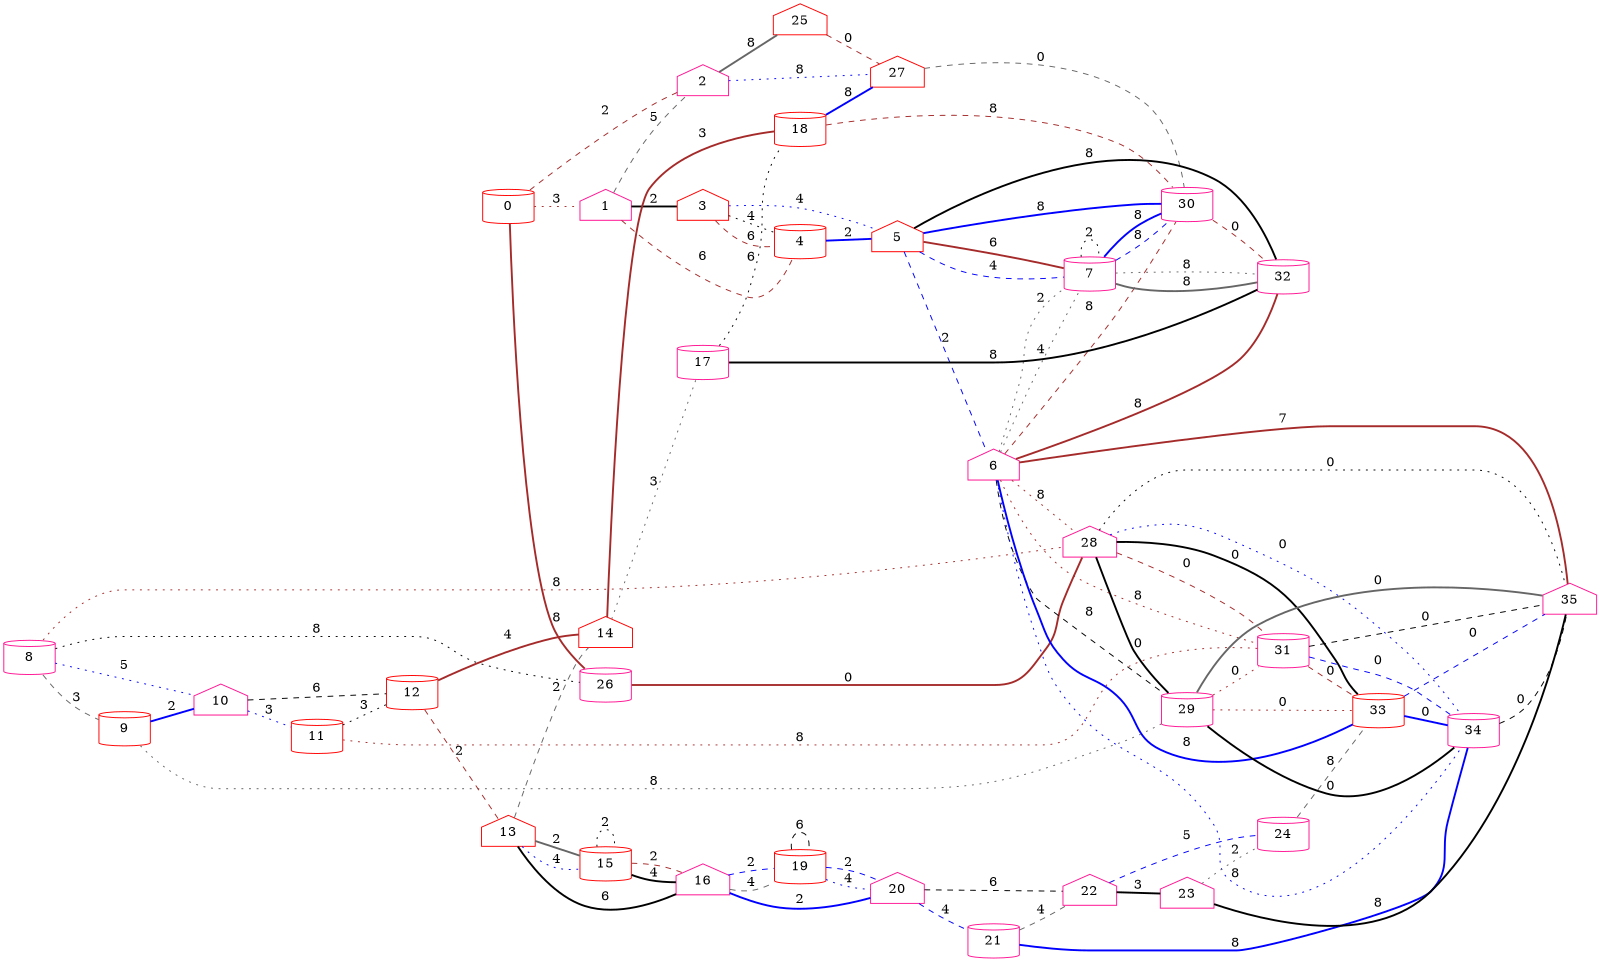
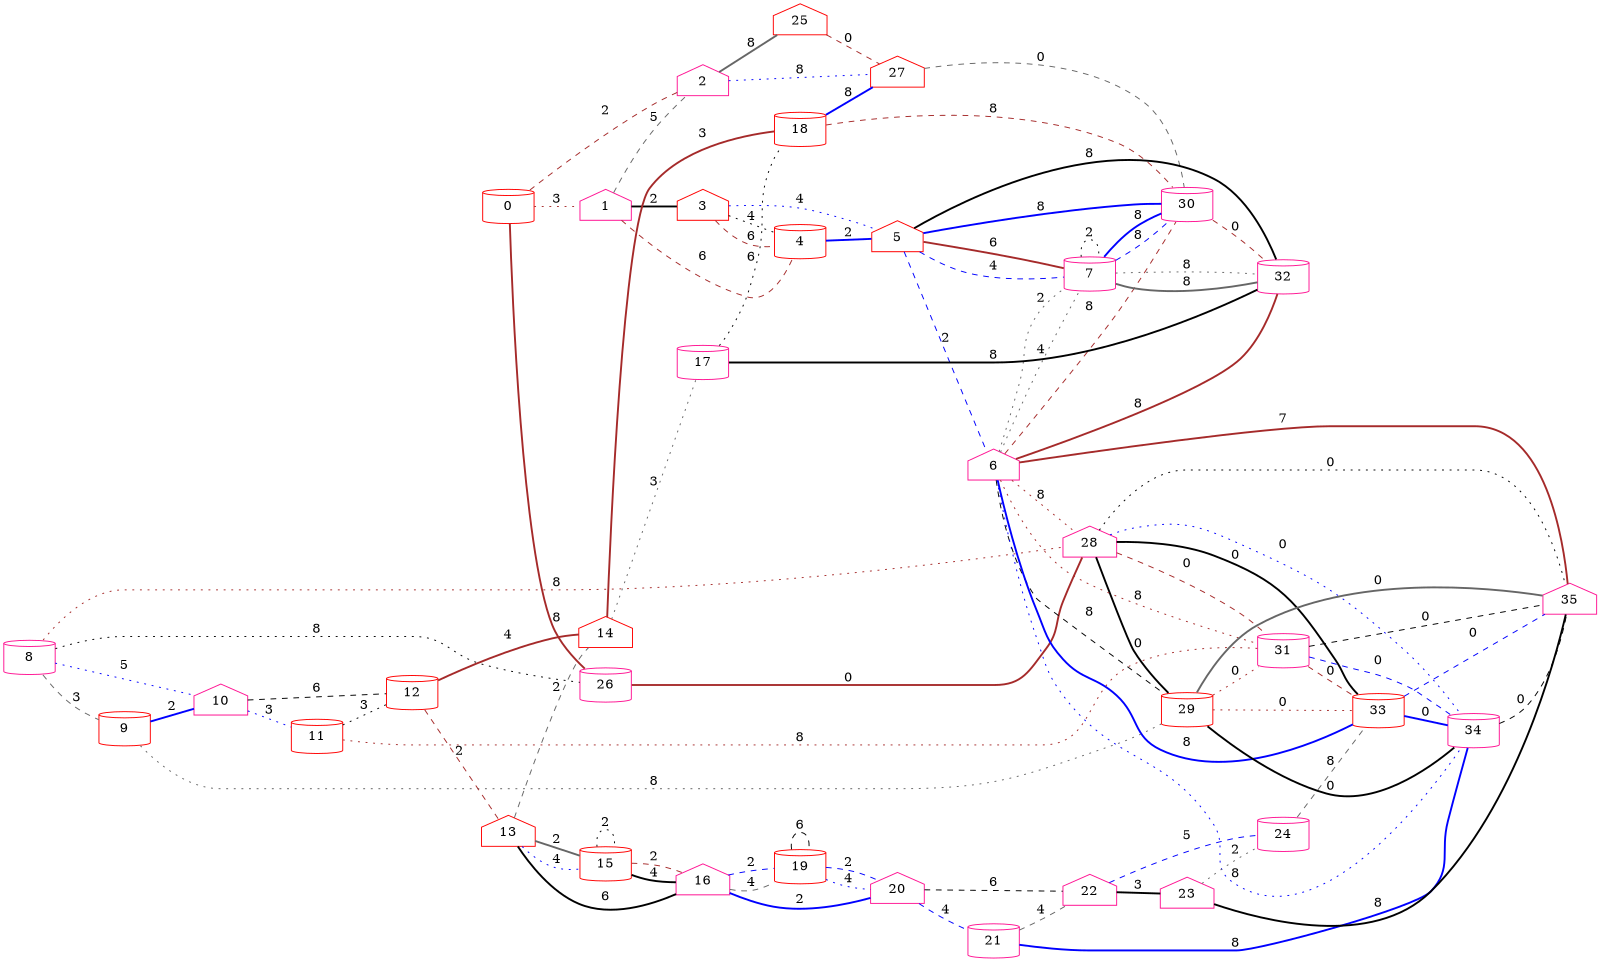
node "29": color deeppink -> red
